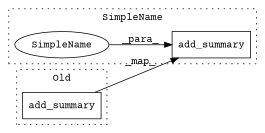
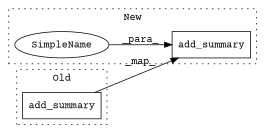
cluster "SimpleName": label "SimpleName" -> "New"
